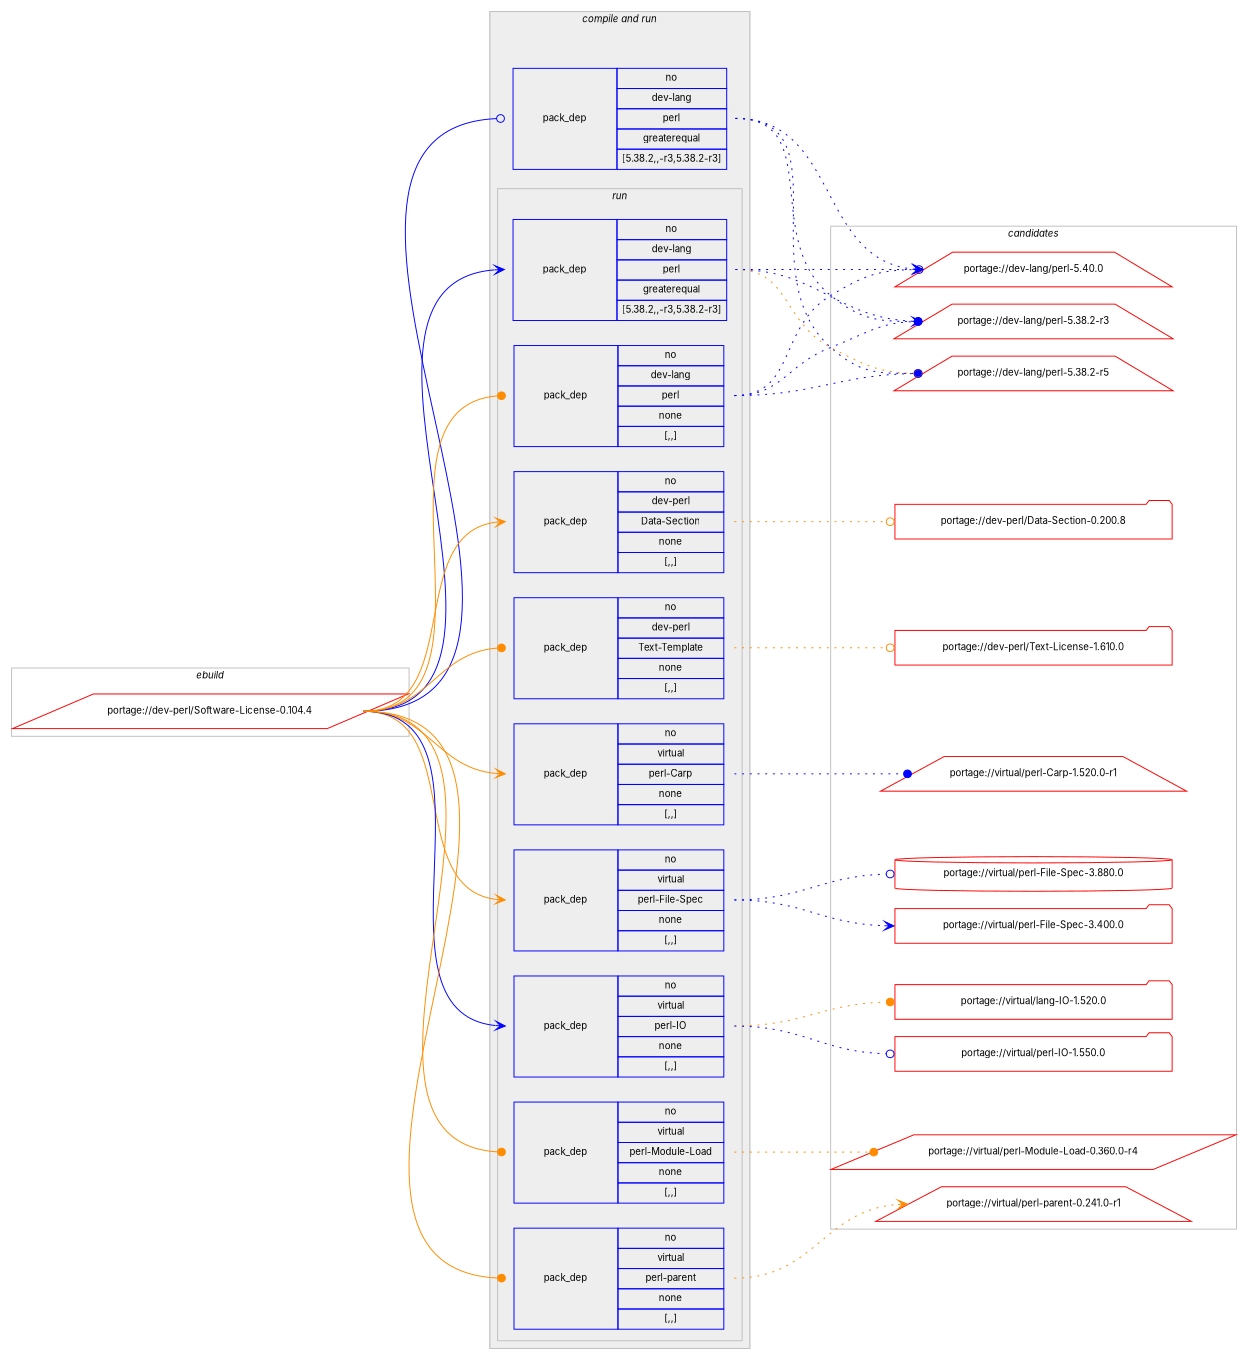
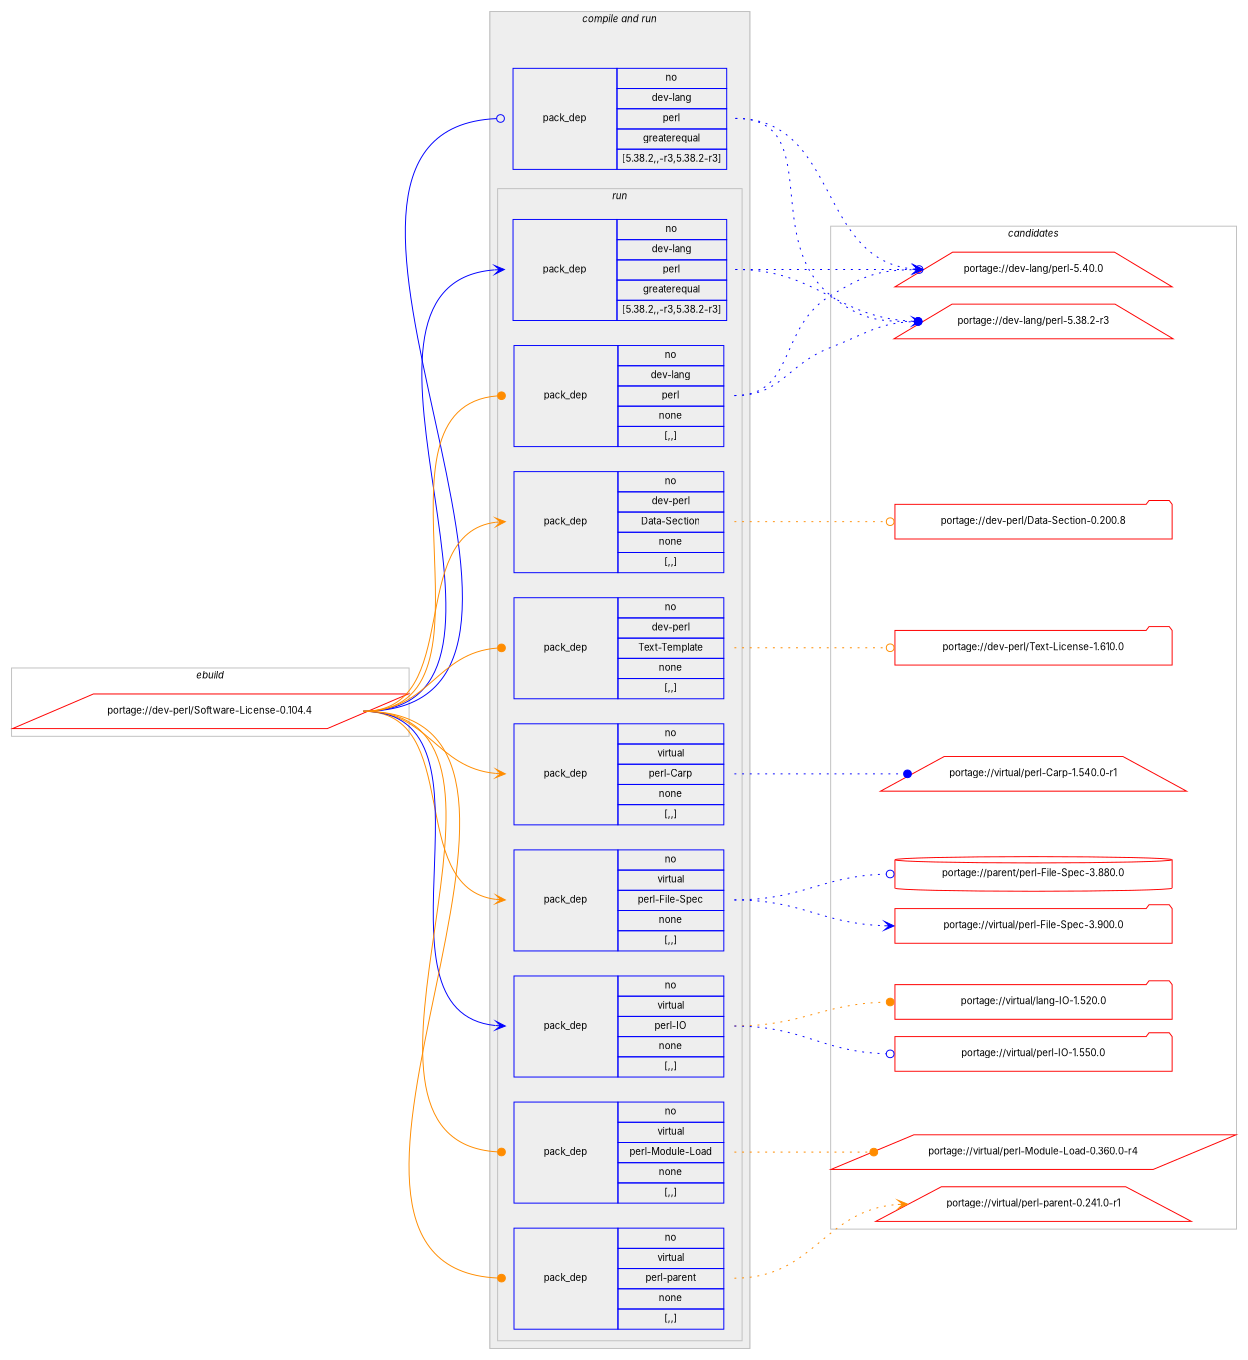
node "portage://dev-lang/perl-5.38.2-r5": removed
node "portage://virtual/perl-Carp-1.520.0-r1": label "portage://virtual/perl-Carp-1.520.0-r1" -> "portage://virtual/perl-Carp-1.540.0-r1"
node "portage://virtual/perl-File-Spec-3.880.0": label "portage://virtual/perl-File-Spec-3.880.0" -> "portage://parent/perl-File-Spec-3.880.0"
node "portage://virtual/perl-File-Spec-3.400.0": label "portage://virtual/perl-File-Spec-3.400.0" -> "portage://virtual/perl-File-Spec-3.900.0"
